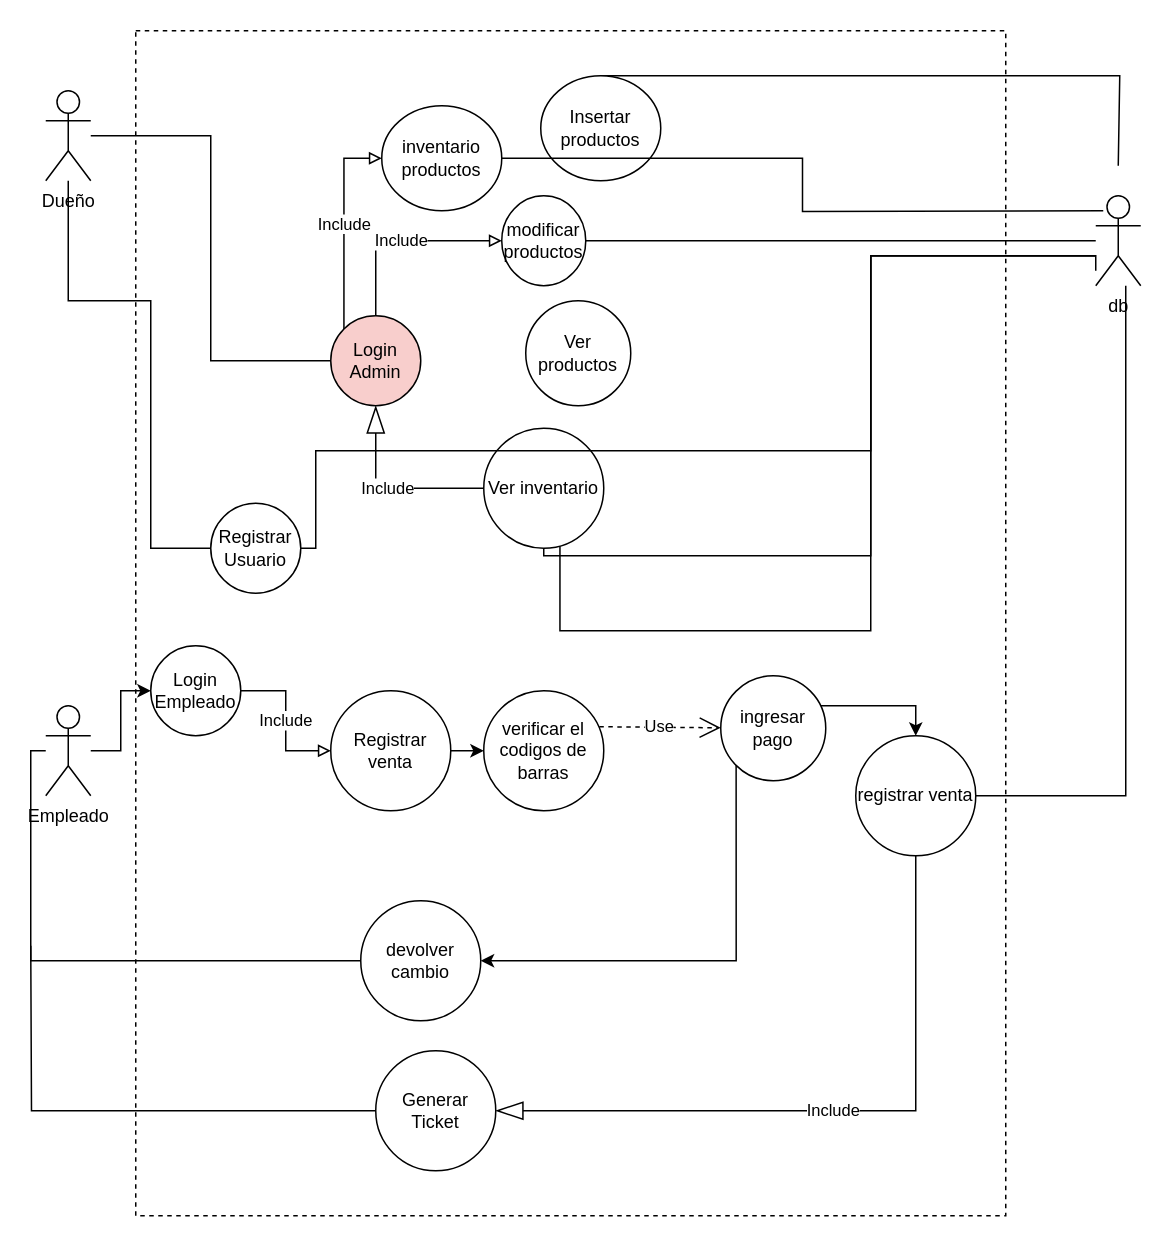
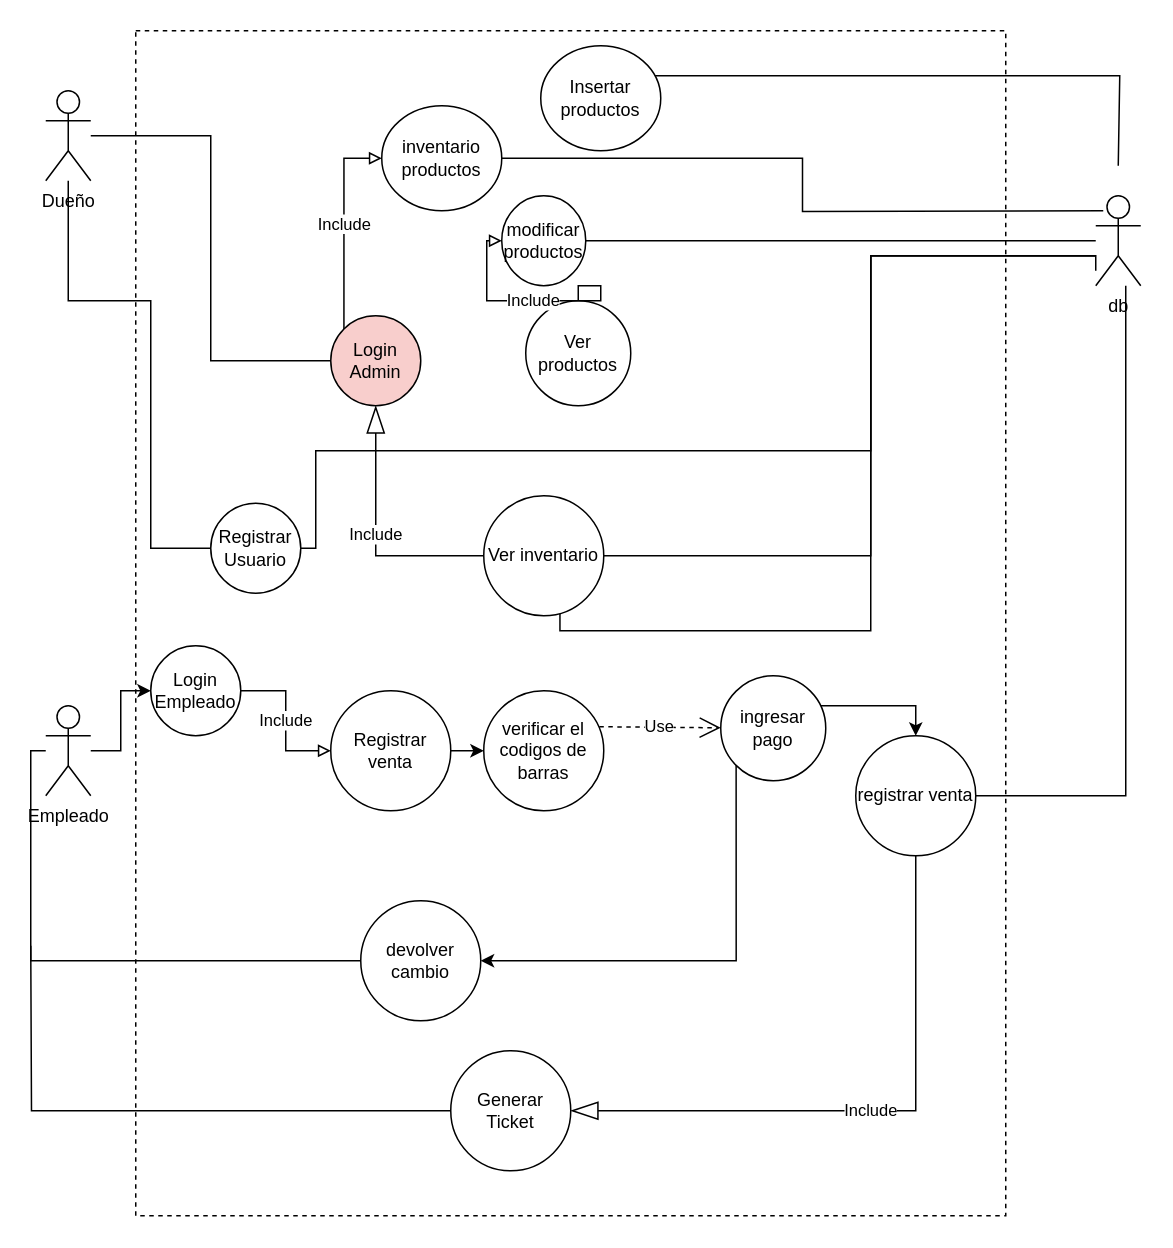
node "Insertar productos": moved (601, 128) -> (601, 98)
edge "Login Admin" -> "modificar productos": now "Ver productos" -> "modificar productos"
node "Ver inventario": moved (544, 488) -> (544, 556)
node "Generar Ticket": moved (436, 1111) -> (511, 1111)
